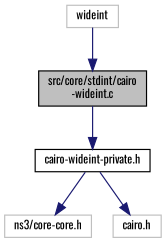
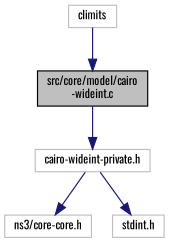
node "wideint": label "wideint" -> "climits"
node "src/core/stdint/cairo -wideint.c": label "src/core/stdint/cairo -wideint.c" -> "src/core/model/cairo -wideint.c"
node "cairo-wideint-private.h": color black -> grey75
node "cairo.h": label "cairo.h" -> "stdint.h"
